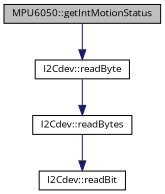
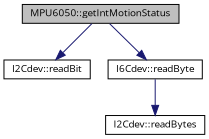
node "I2Cdev::readByte": label "I2Cdev::readByte" -> "I6Cdev::readByte"
edge "I2Cdev::readBytes" -> "I2Cdev::readBit": now "MPU6050::getIntMotionStatus" -> "I2Cdev::readBit"
